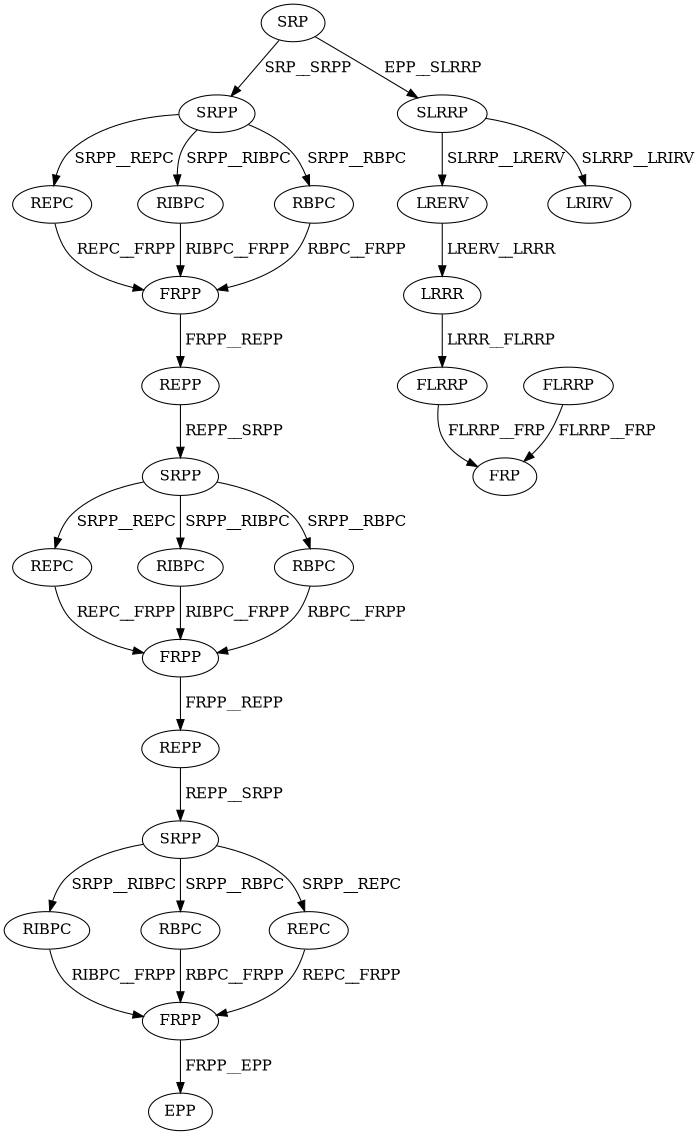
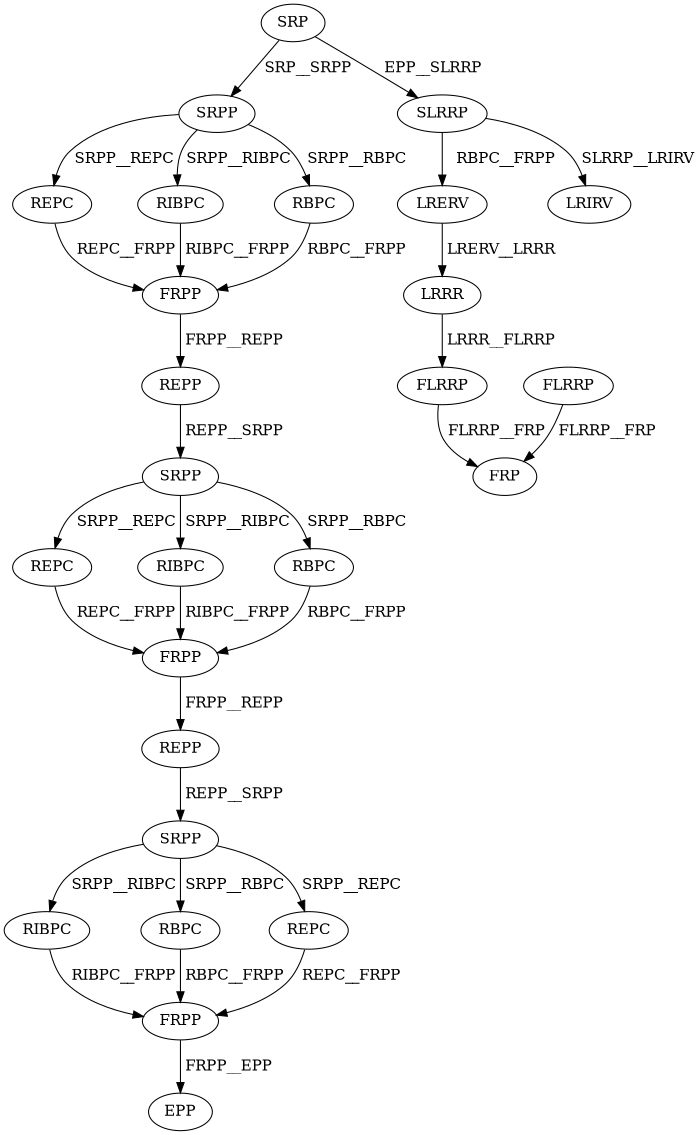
edge "SLRRP" -> "LRERV": label " SLRRP__LRERV" -> " RBPC__FRPP"
